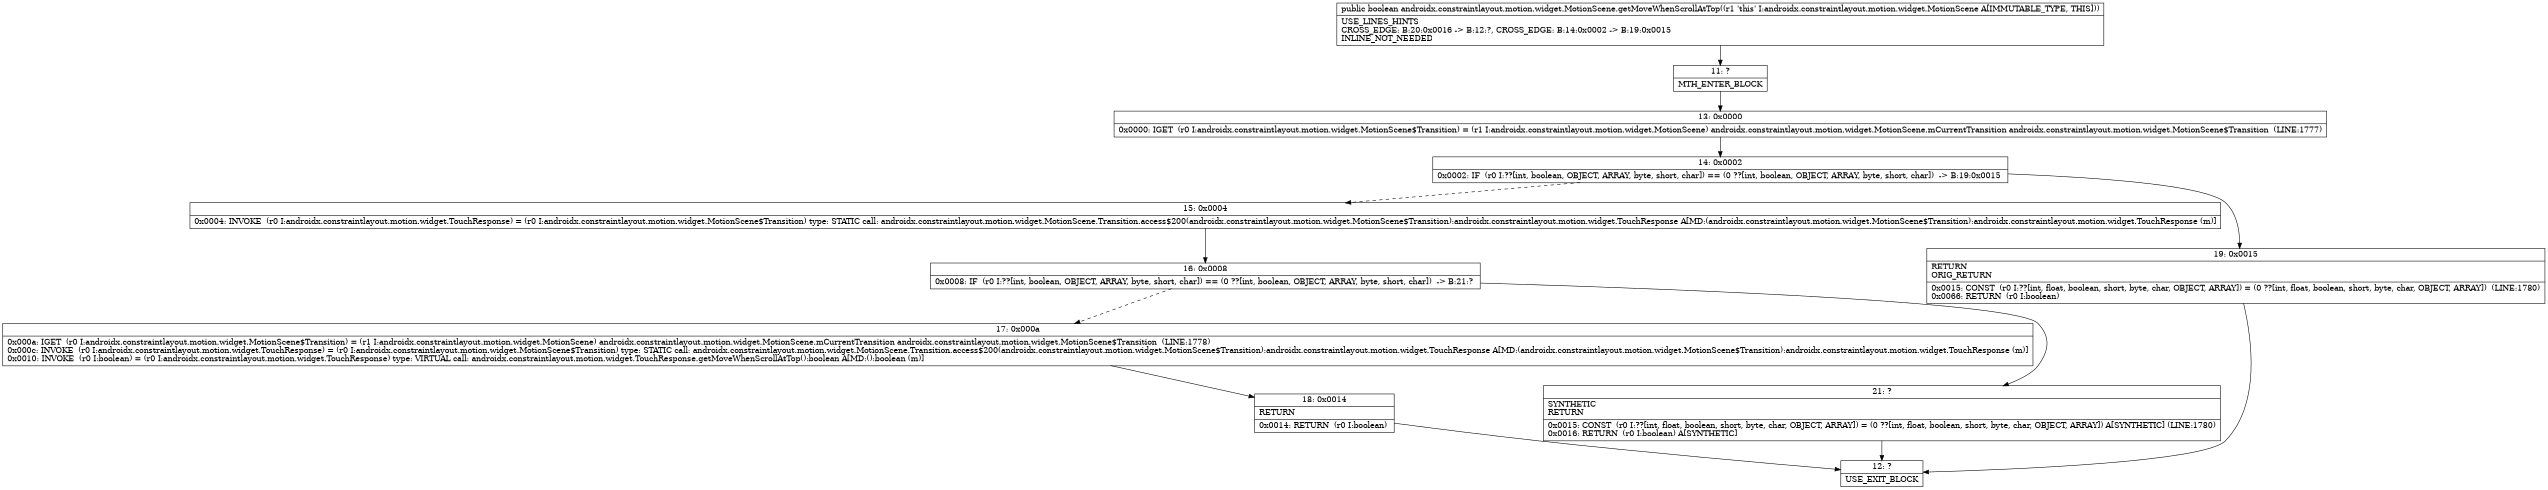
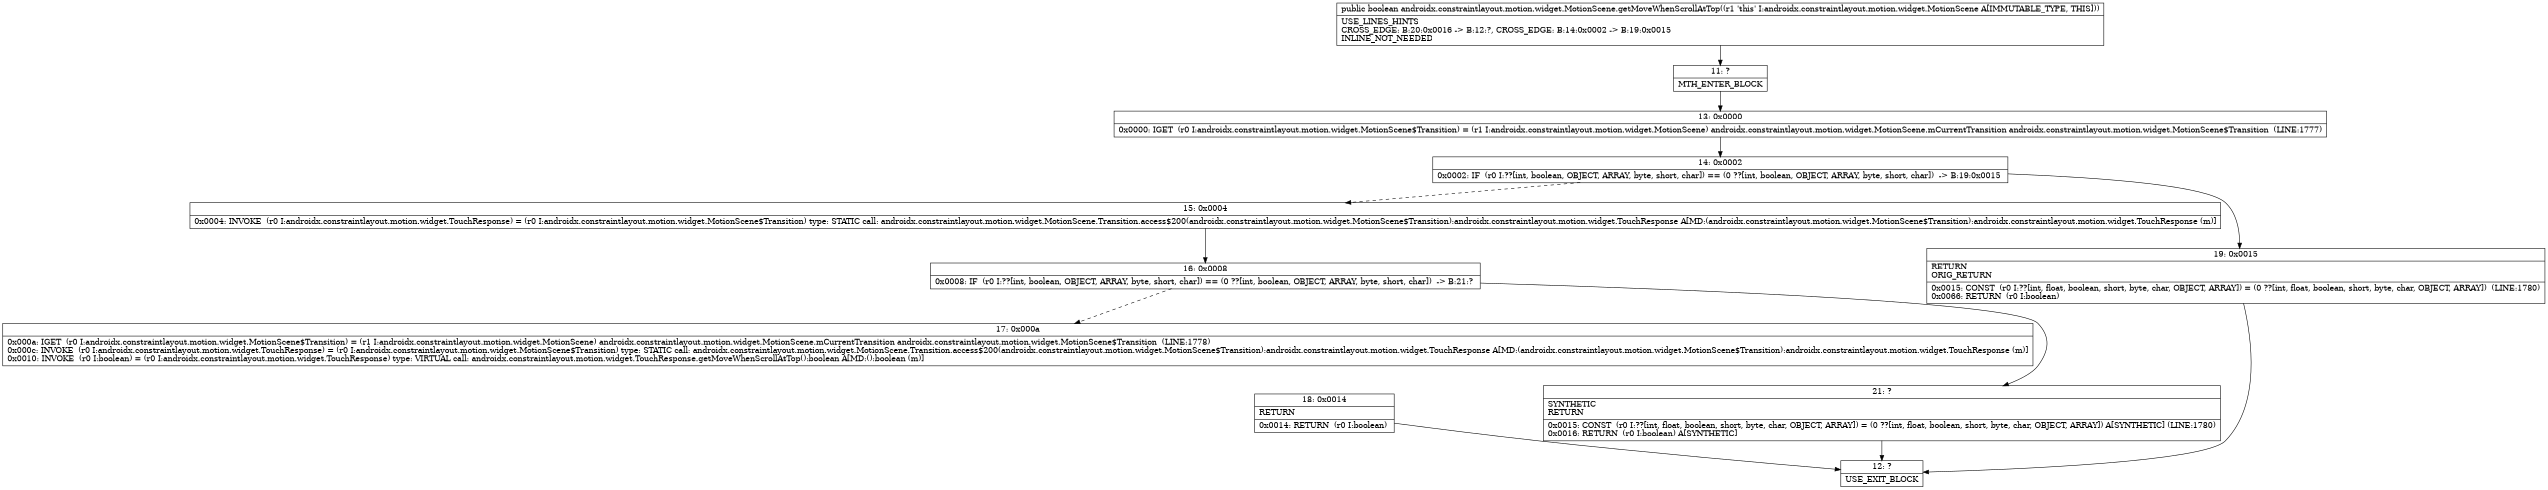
edge "17: 0x000a" -> "18: 0x0014": removed
